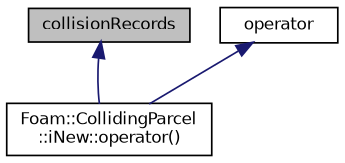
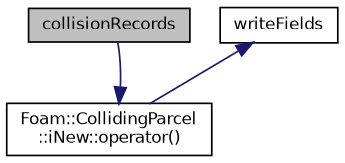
node "operator": label "operator" -> "writeFields"
edge "Foam::CollidingParcel ::iNew::operator()" -> "collisionRecords": reversed
